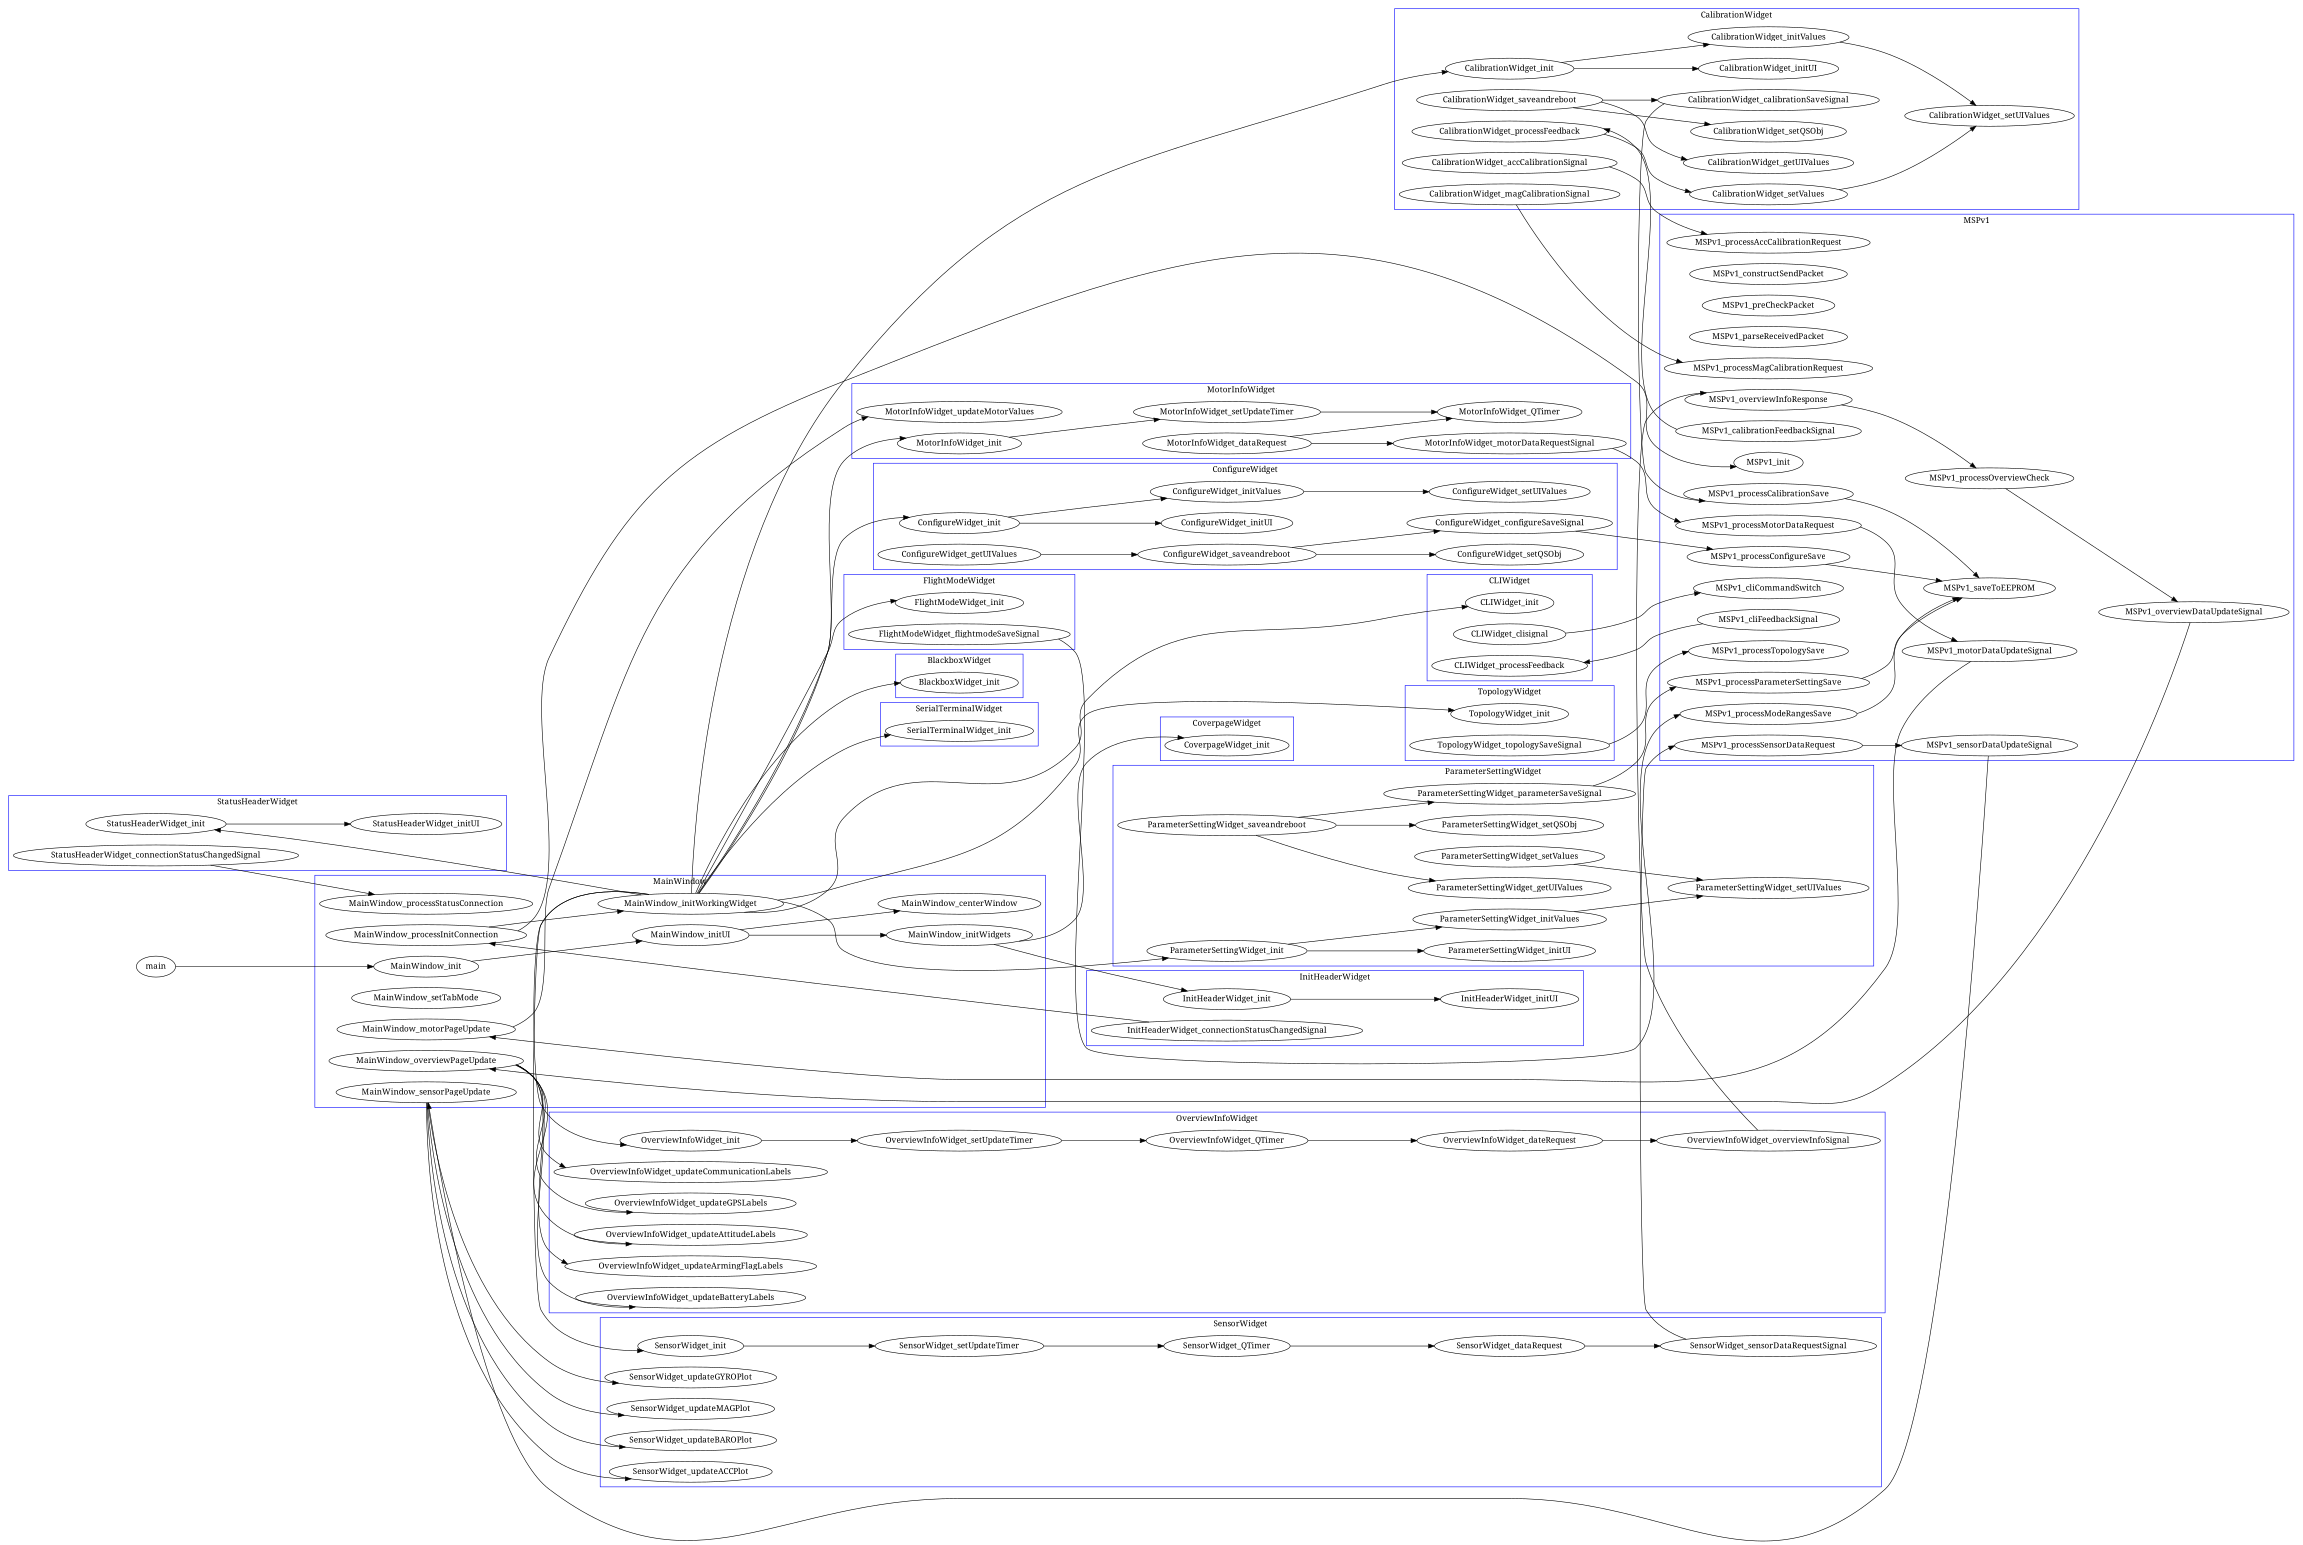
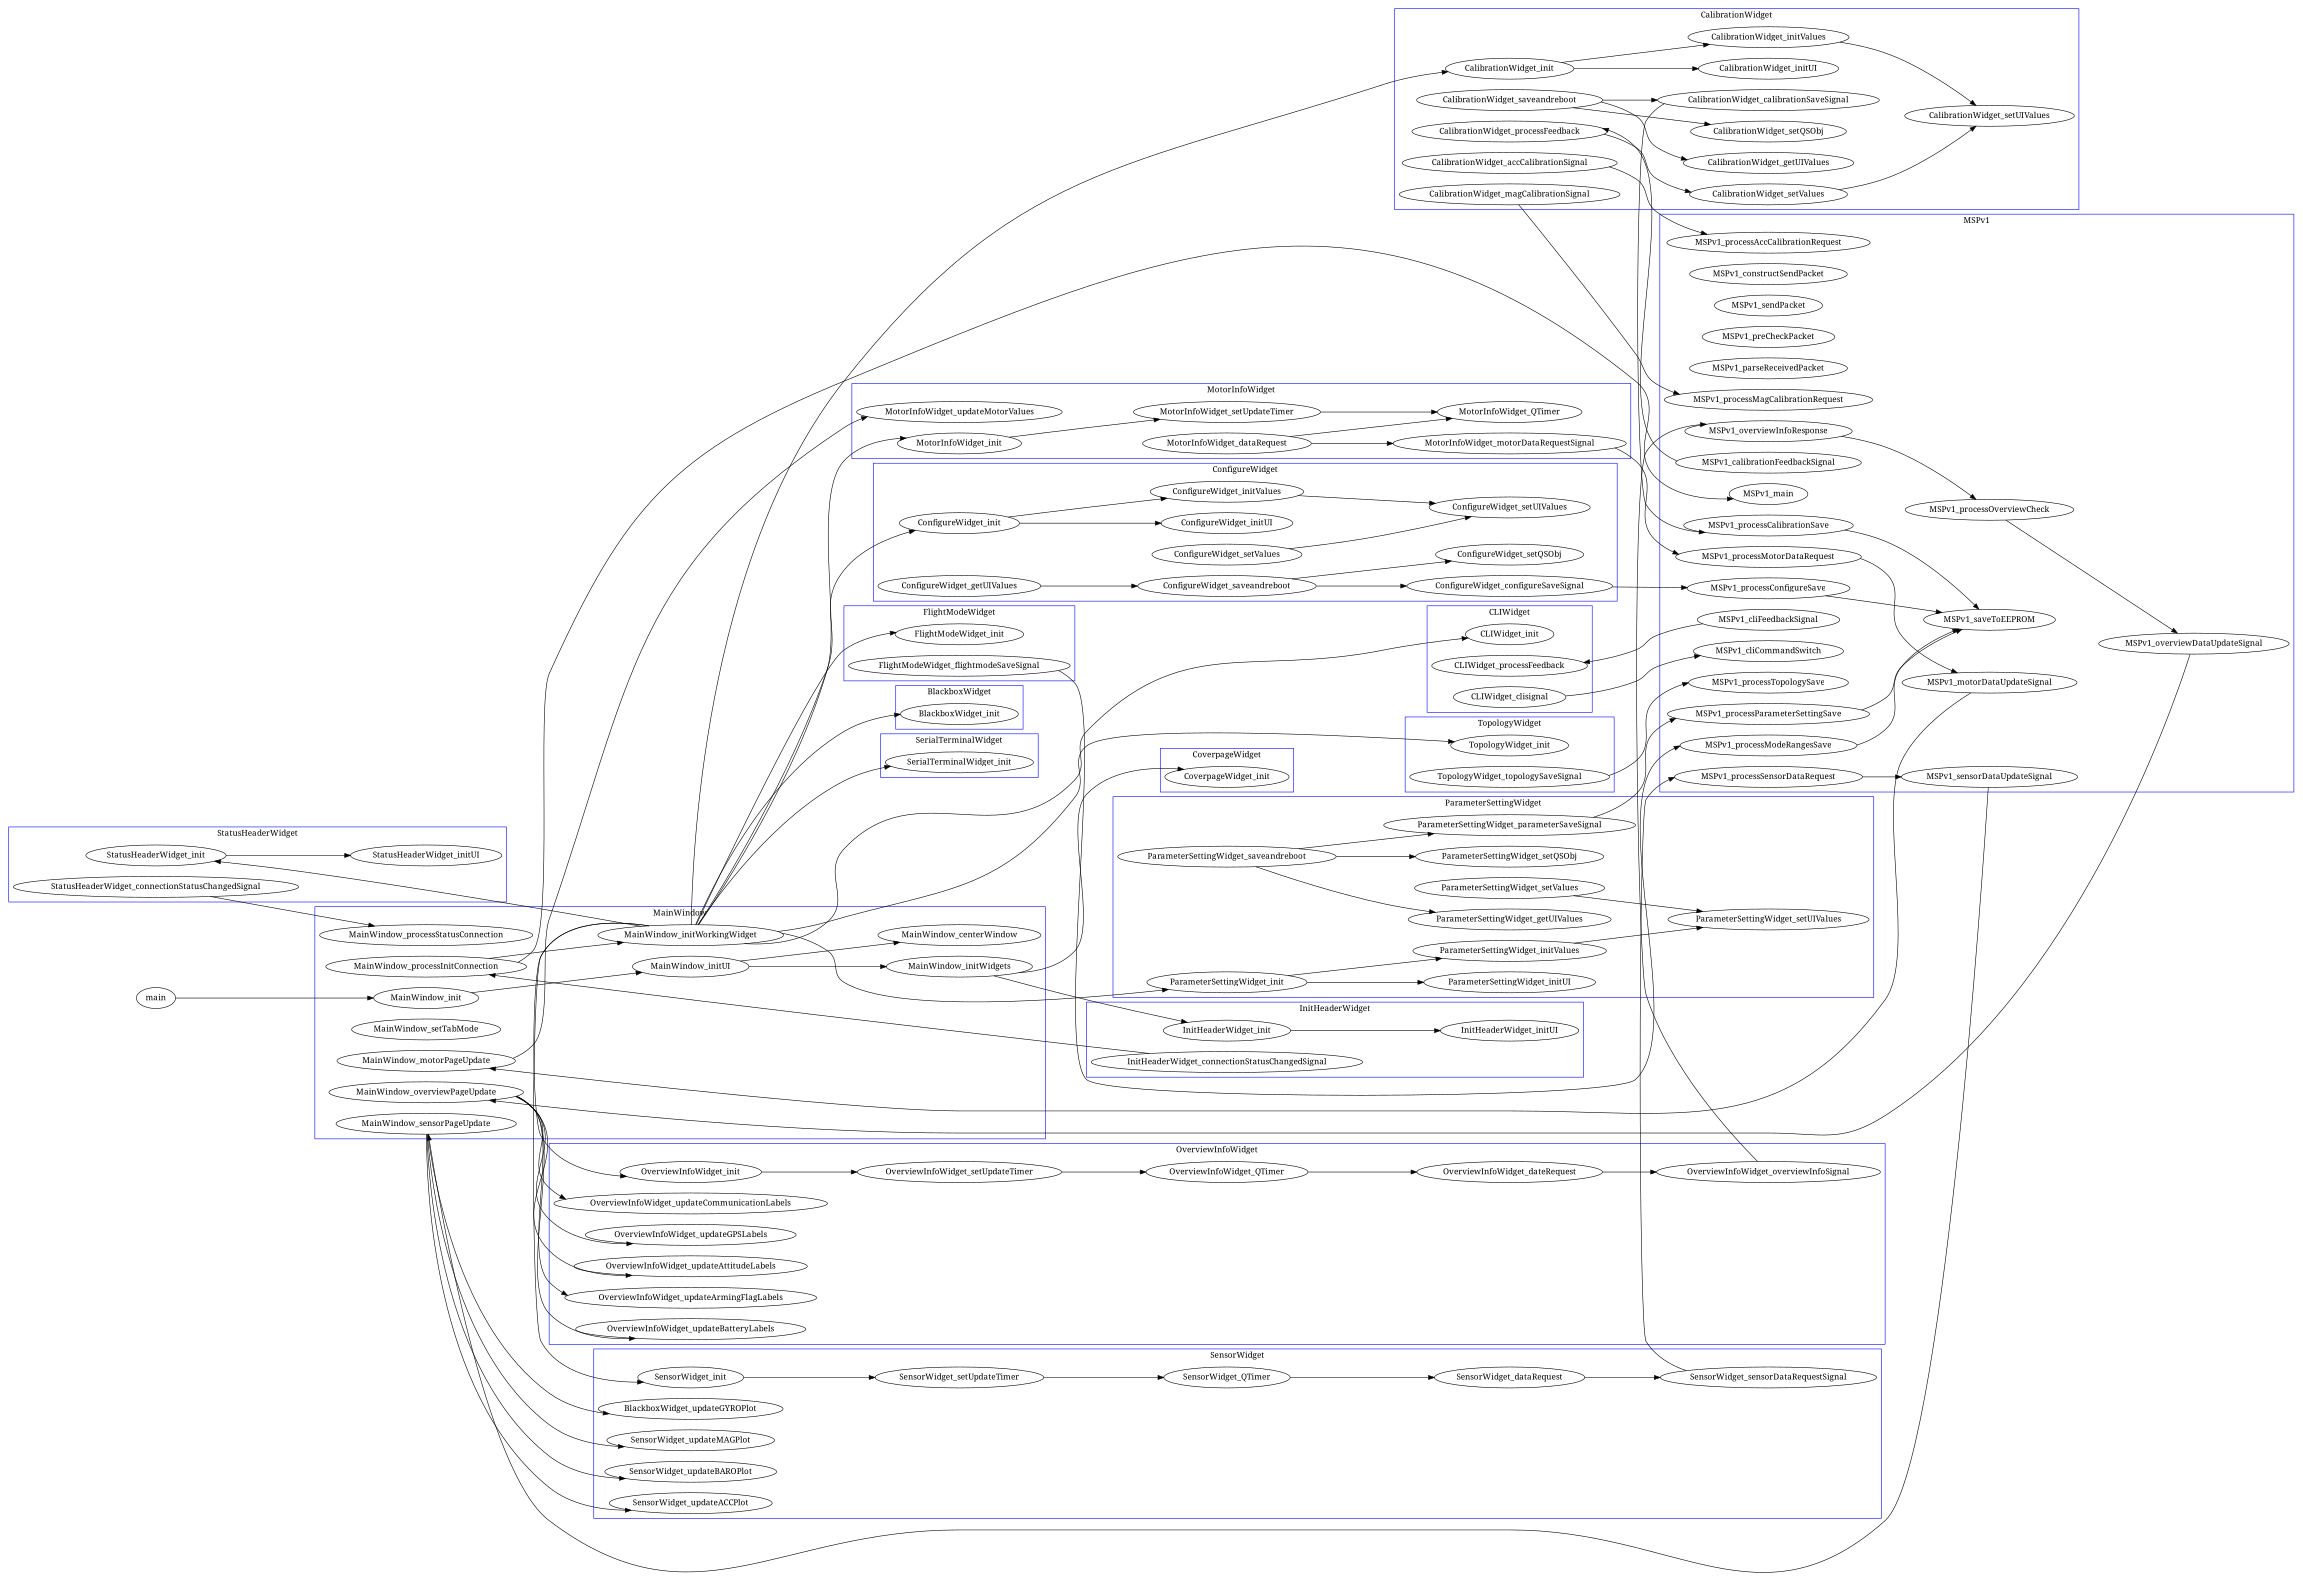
node "MSPv1_sendPacket": added
node "MSPv1_init": label "MSPv1_init" -> "MSPv1_main"
node "ConfigureWidget_setValues": added
node "SensorWidget_updateGYROPlot": label "SensorWidget_updateGYROPlot" -> "BlackboxWidget_updateGYROPlot"
